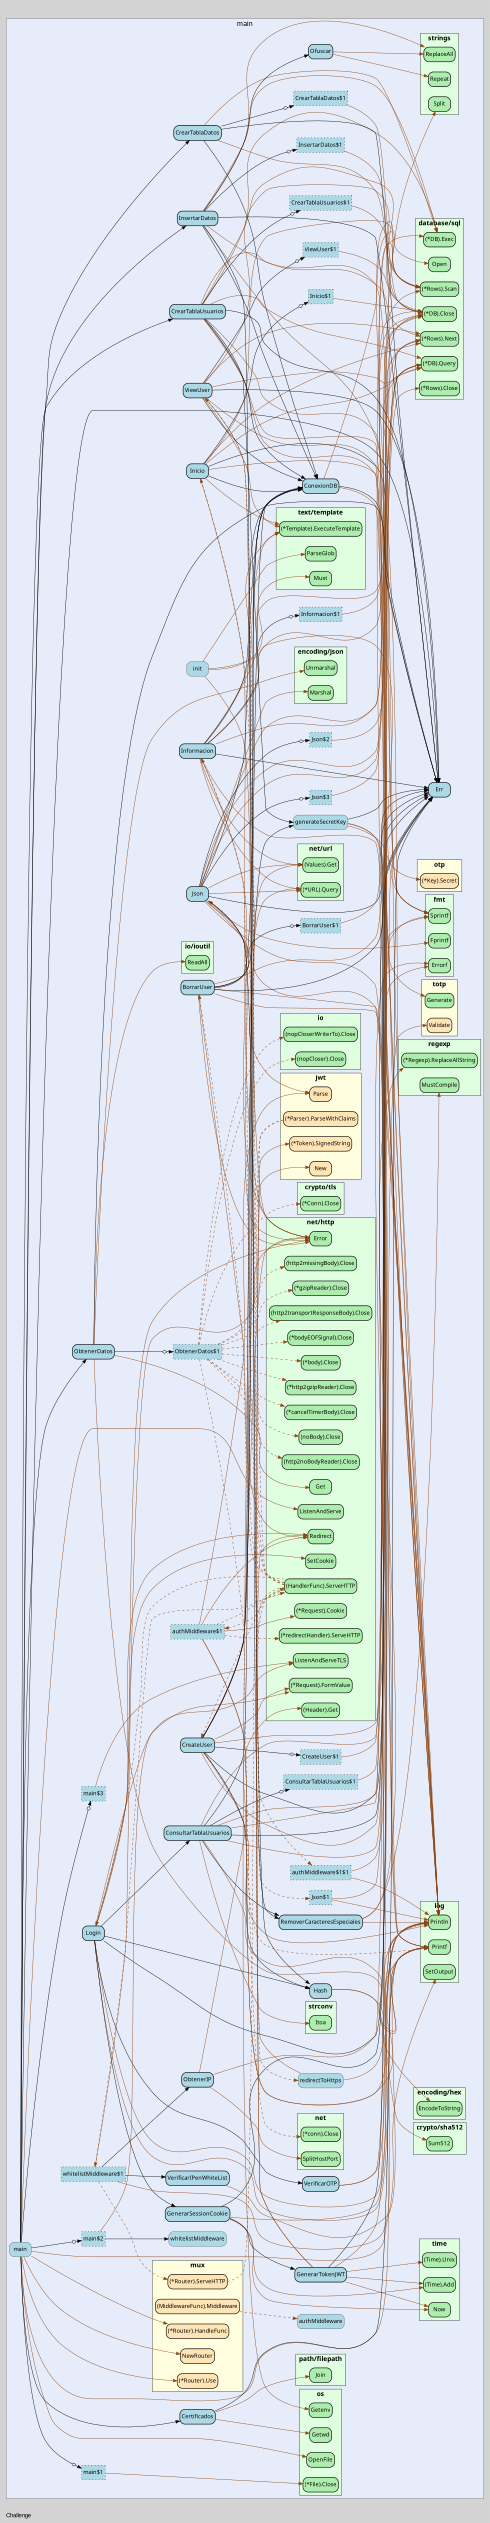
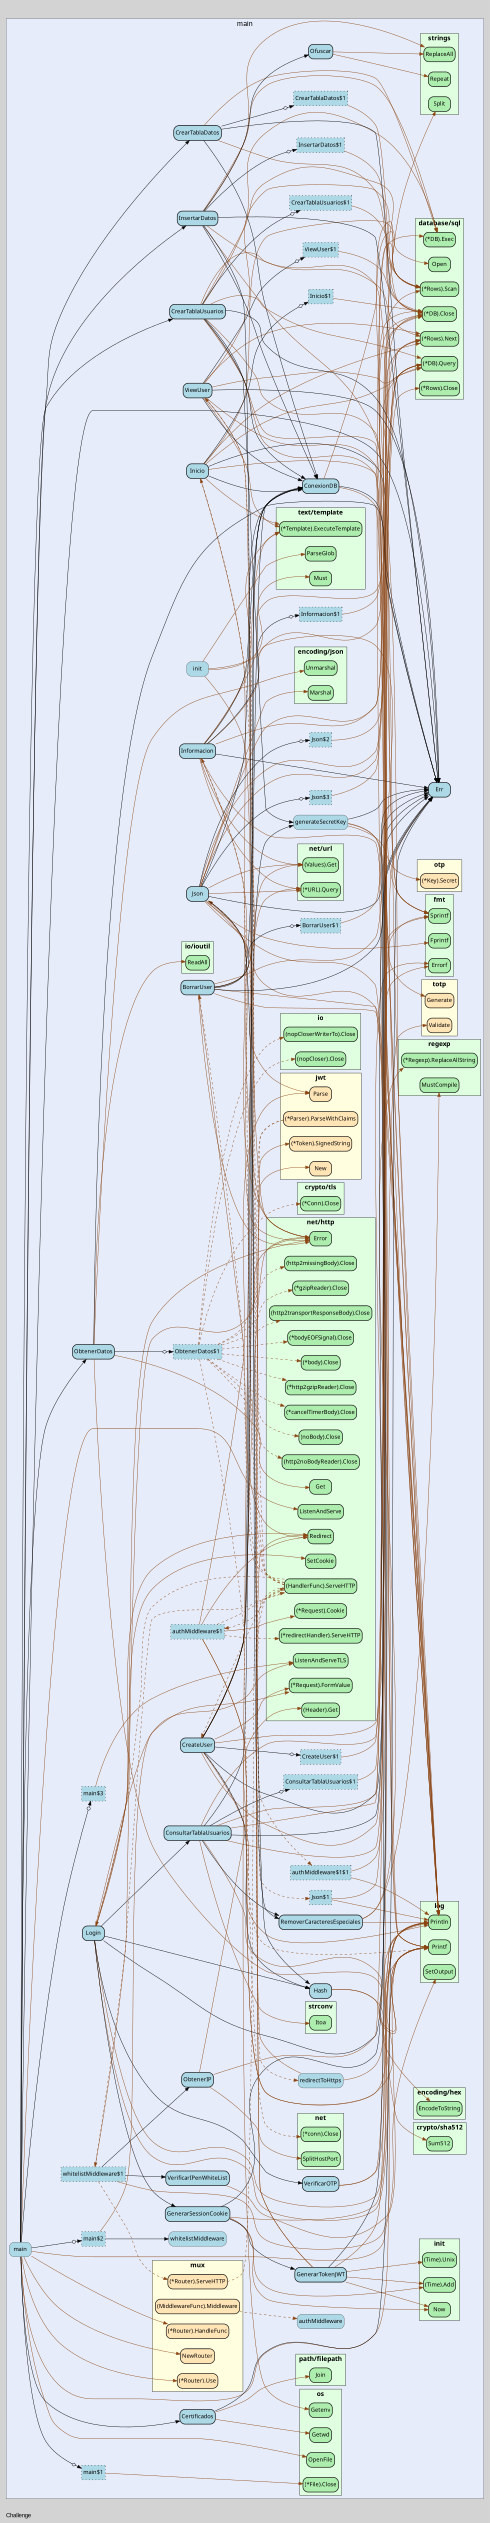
node "Generate": fillcolor #adedad -> moccasin
cluster "time": label "time" -> "init"
